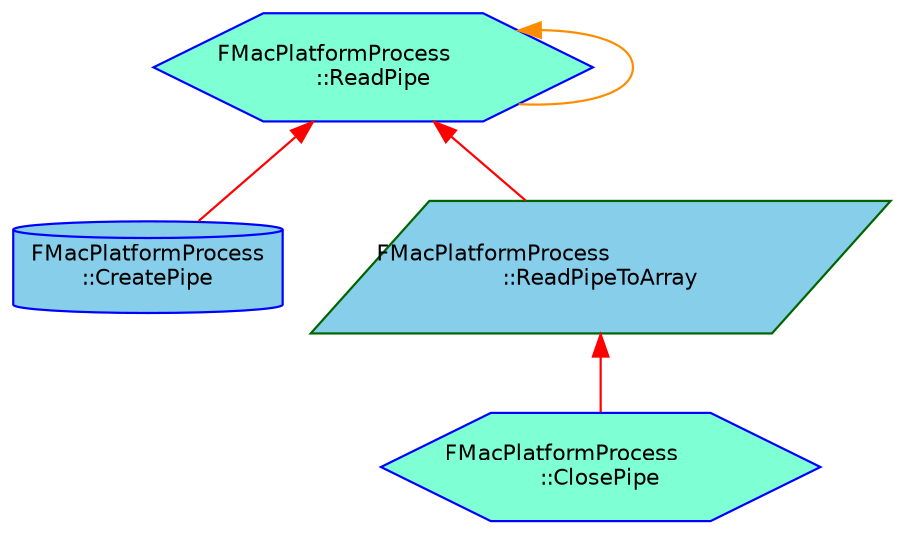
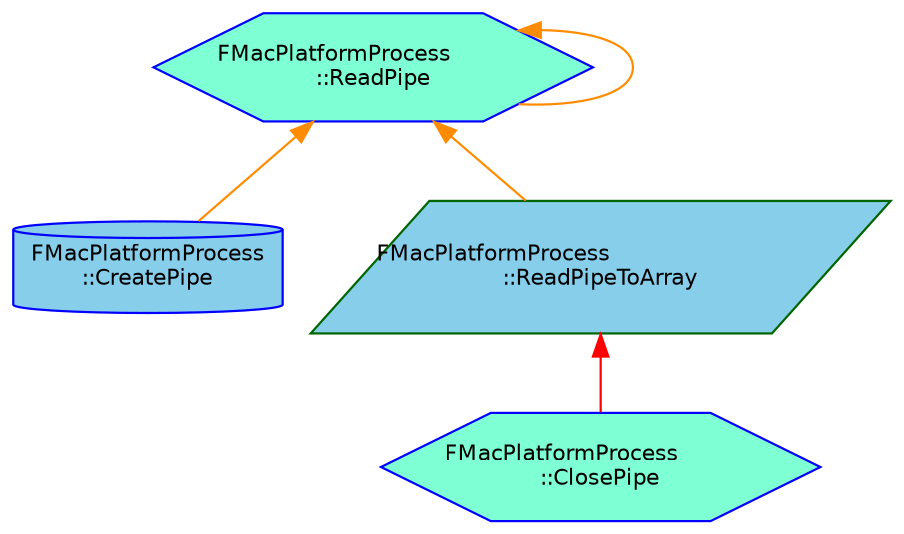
edge "FMacPlatformProcess ::ReadPipeToArray" -> "FMacPlatformProcess ::ReadPipe": color red -> darkorange
edge "FMacPlatformProcess ::CreatePipe" -> "FMacPlatformProcess ::ReadPipe": color red -> darkorange
